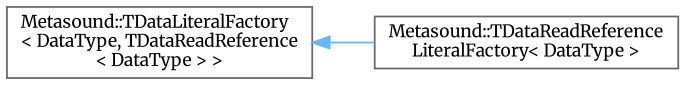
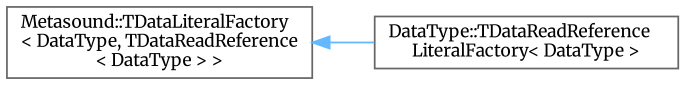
node "Metasound::TDataReadReference LiteralFactory< DataType >": label "Metasound::TDataReadReference LiteralFactory< DataType >" -> "DataType::TDataReadReference LiteralFactory< DataType >"
